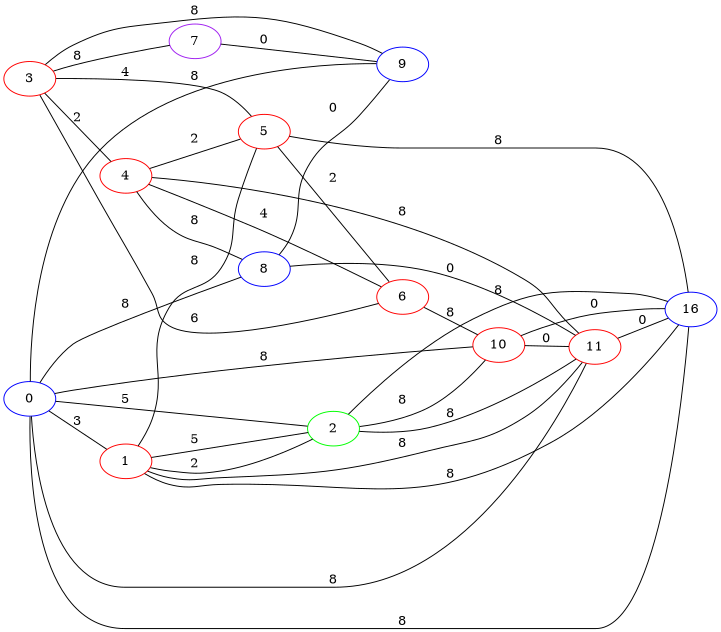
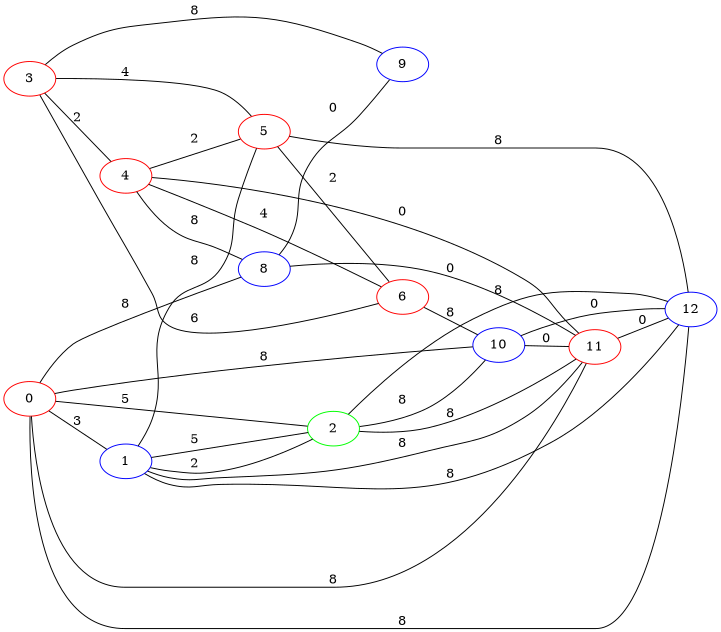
node "7": removed
edge "9" -- "0": removed, label "8"
edge "4" -- "11": label "8" -> "0"
node "16": label "16" -> "12"
node "10": color red -> blue
node "0": color blue -> red
node "1": color red -> blue
